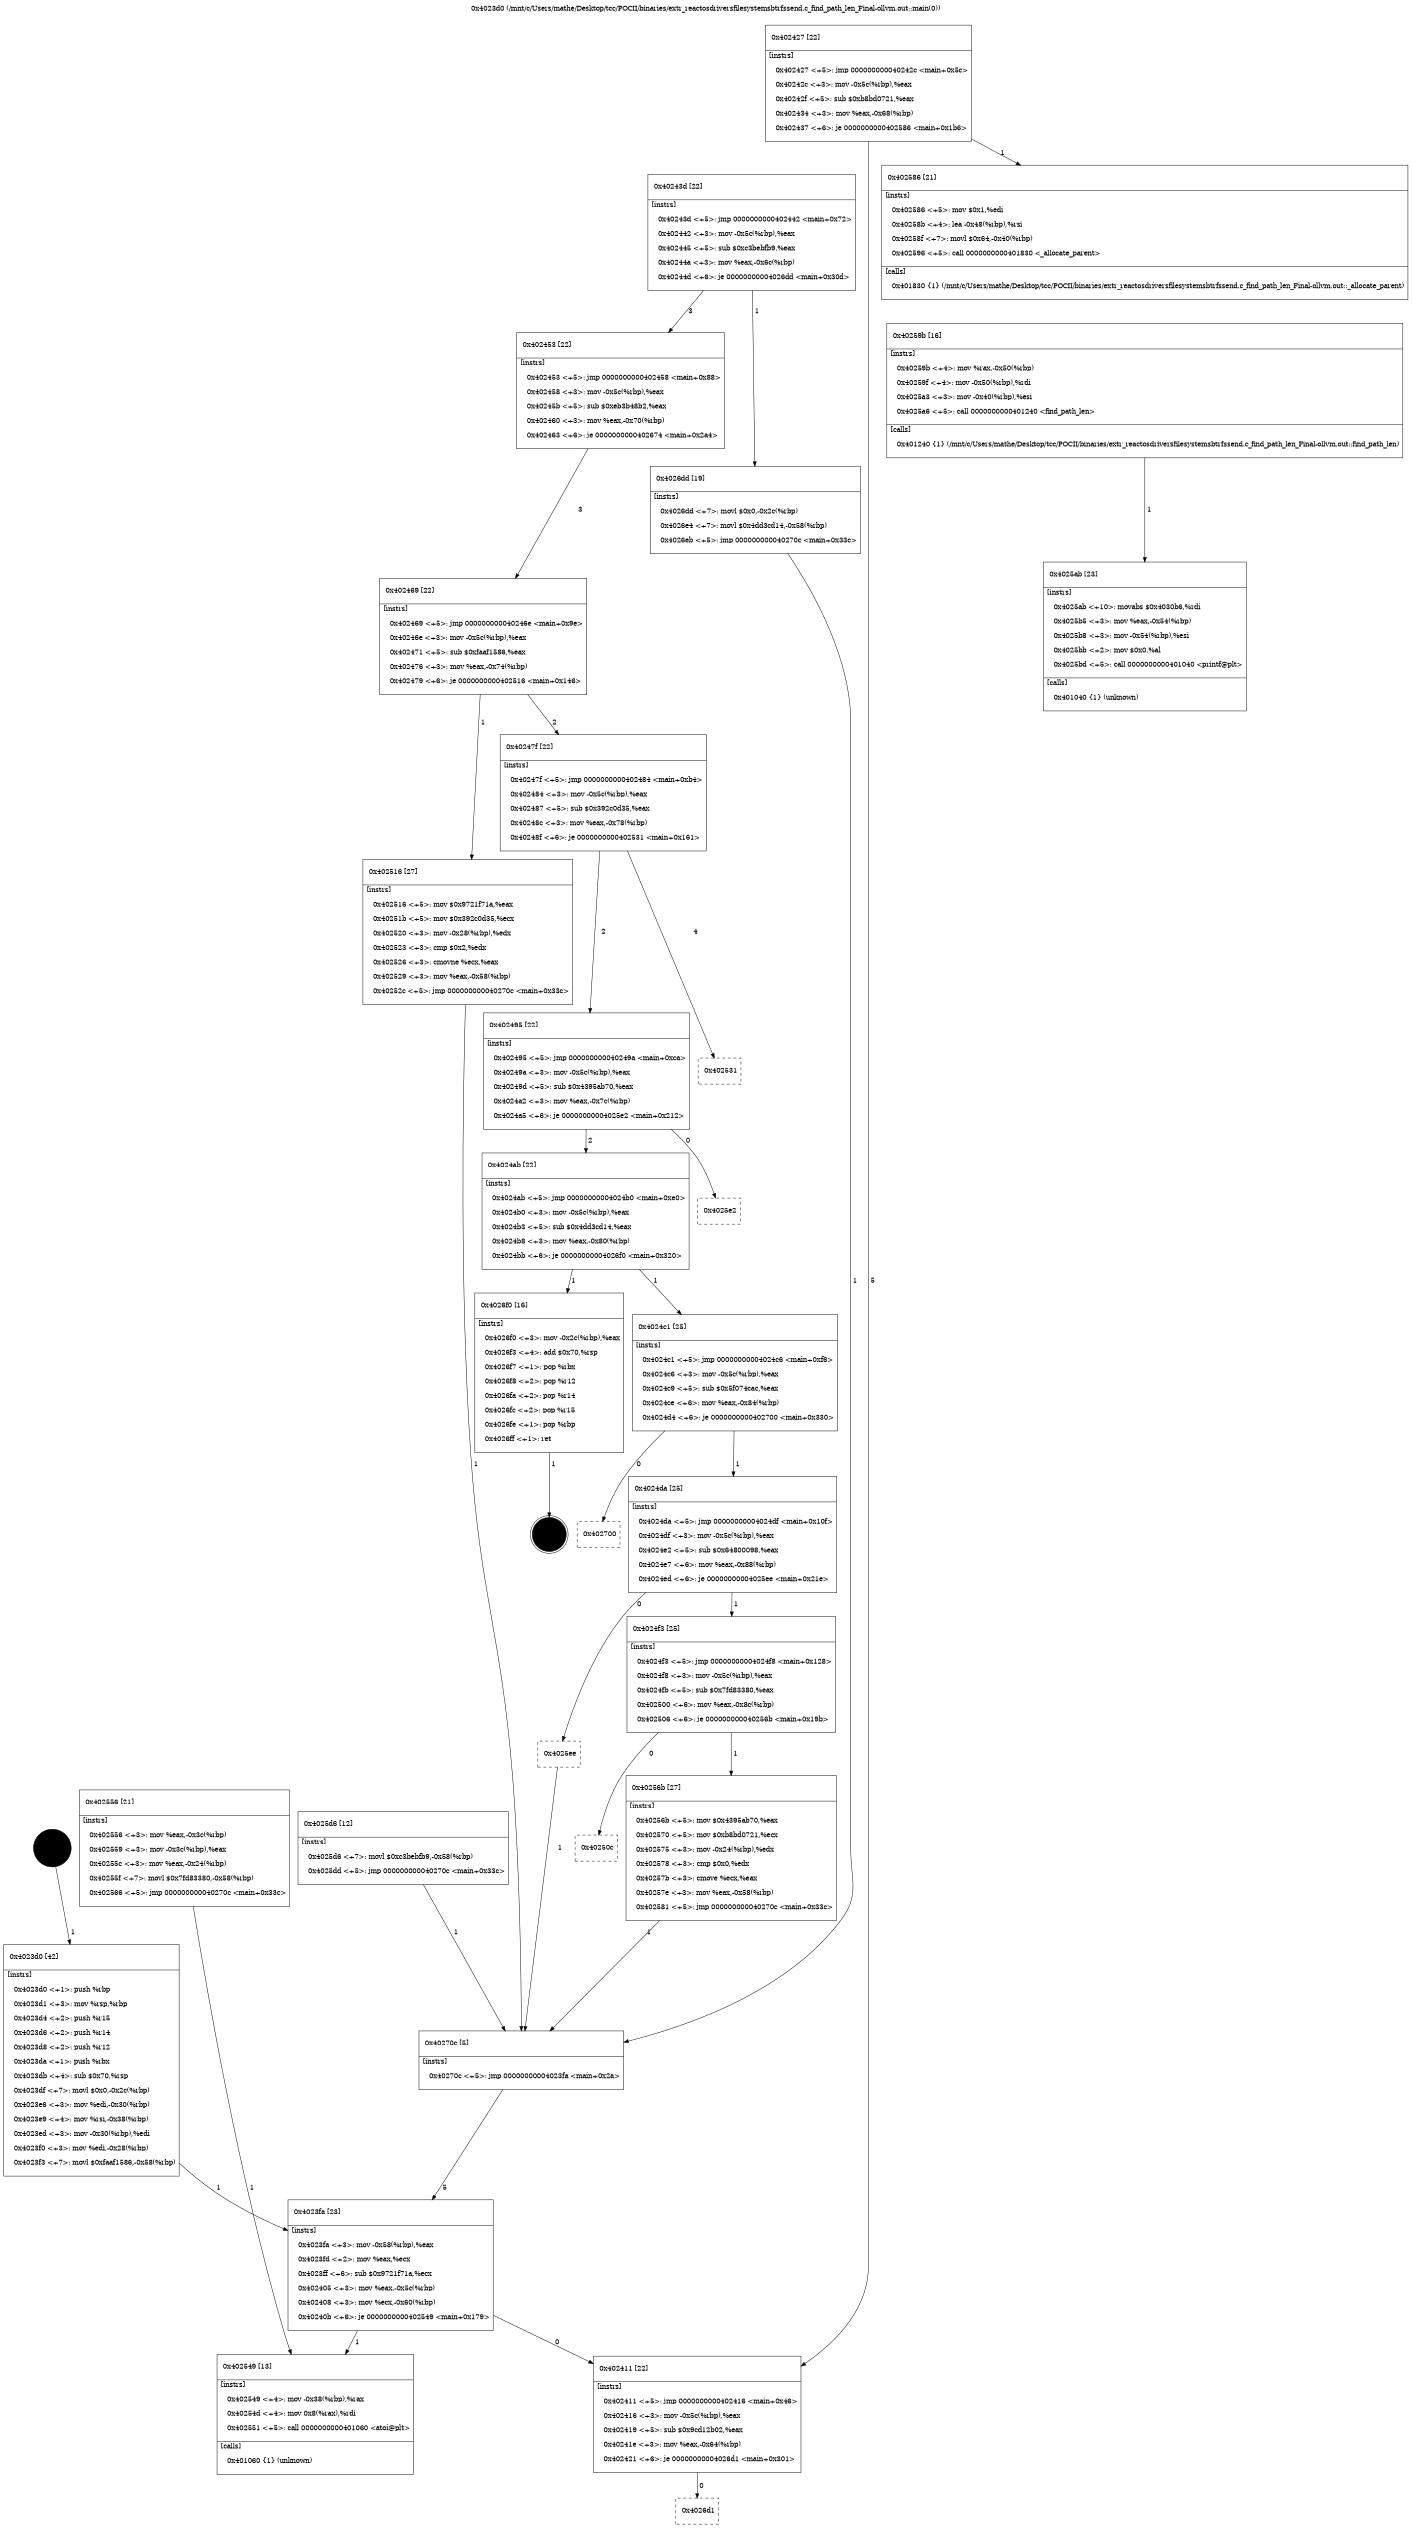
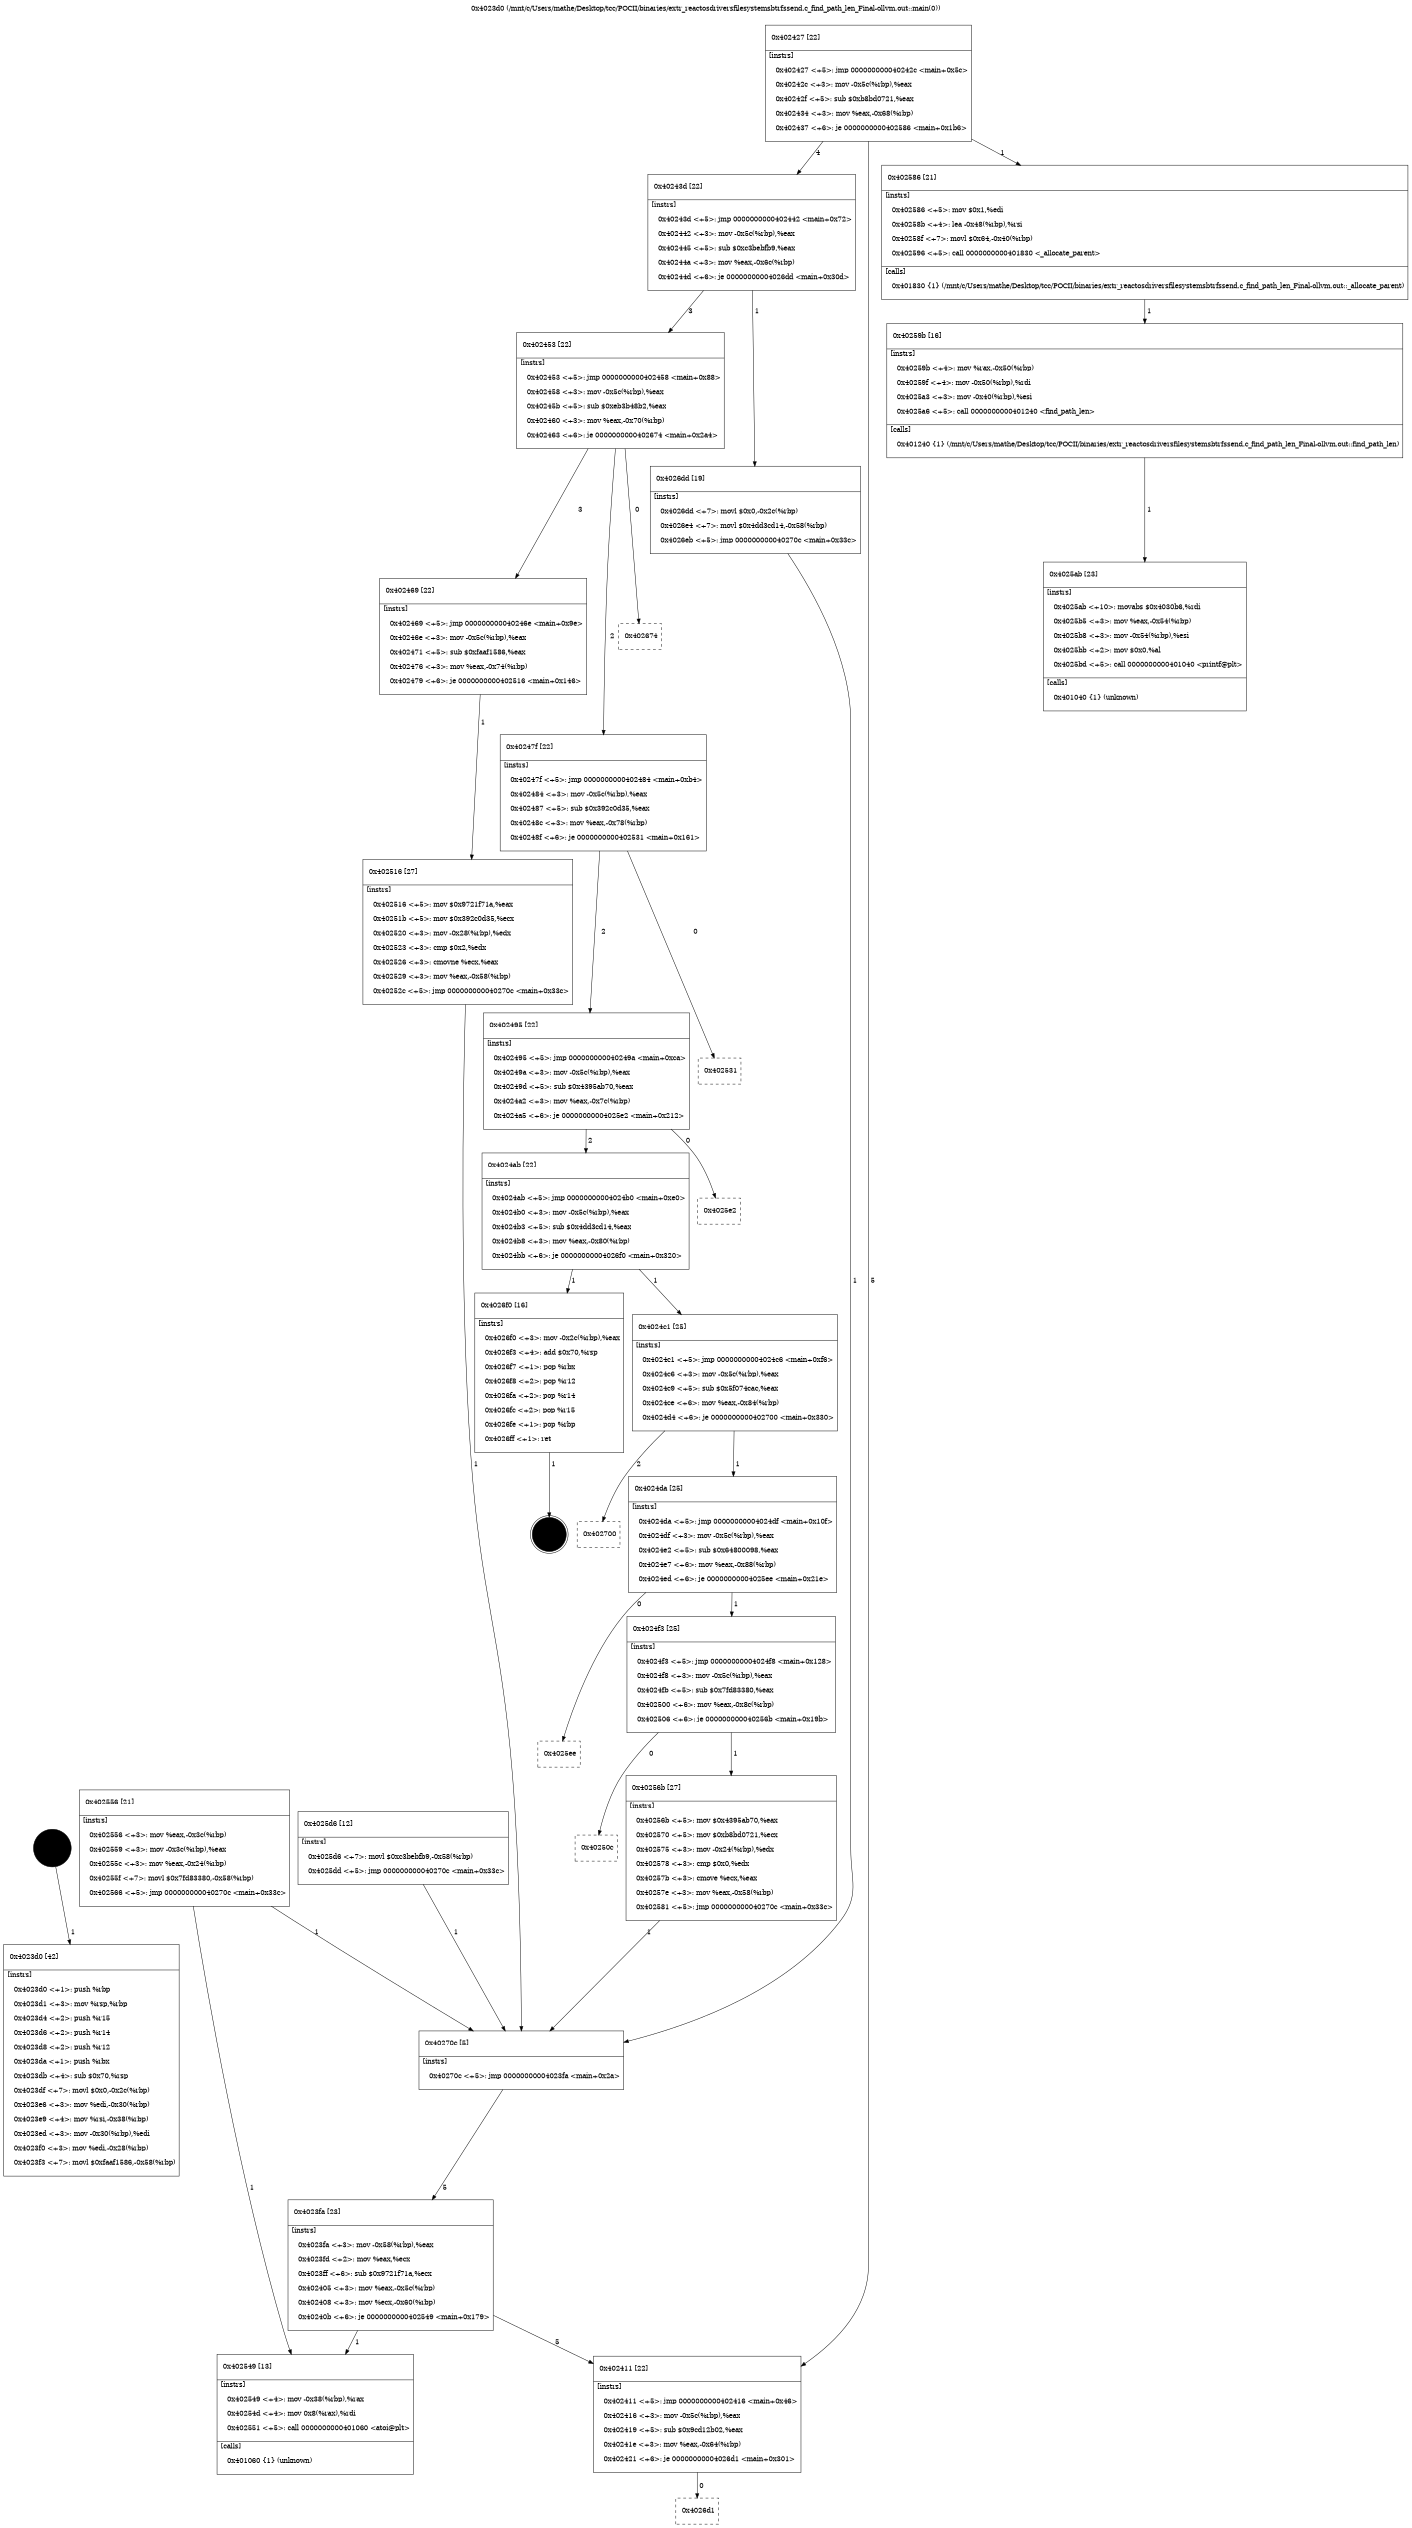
edge "0x402427 [22]" -> "0x40243d [22]": added, label "4"
edge "0x402586 [21]" -> "0x40259b [16]": added, label "1"
node "0x402674": added
edge "0x402469 [22]" -> "0x40247f [22]": now "0x402453 [22]" -> "0x40247f [22]"
edge "0x40247f [22]" -> "0x402531": label " 4" -> " 0"
edge "0x4024c1 [25]" -> "0x402700": label " 0" -> " 2"
edge "0x4025ee" -> "0x40270c [5]": now "0x402556 [21]" -> "0x40270c [5]"
edge "0x4023d0 [42]" -> "0x4023fa [23]": removed, label "1"
edge "0x4023fa [23]" -> "0x402411 [22]": label " 0" -> " 5"
